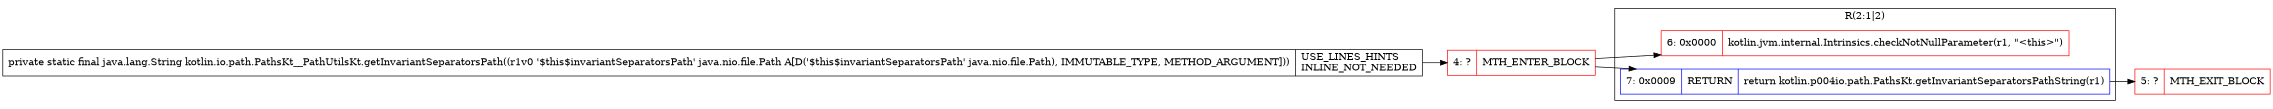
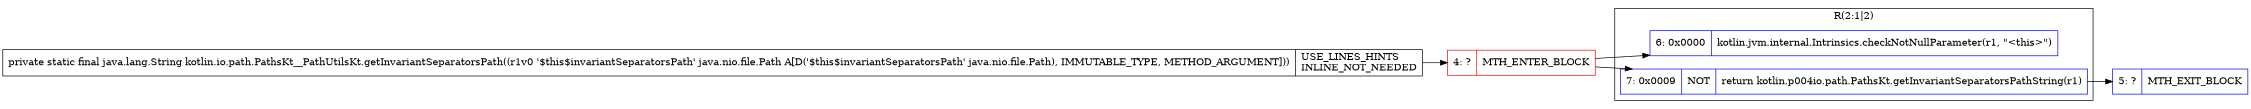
node "6: 0x0000": color red -> blue
node "7: 0x0009": text "RETURN" -> "NOT"
node "5: ?": color red -> blue
